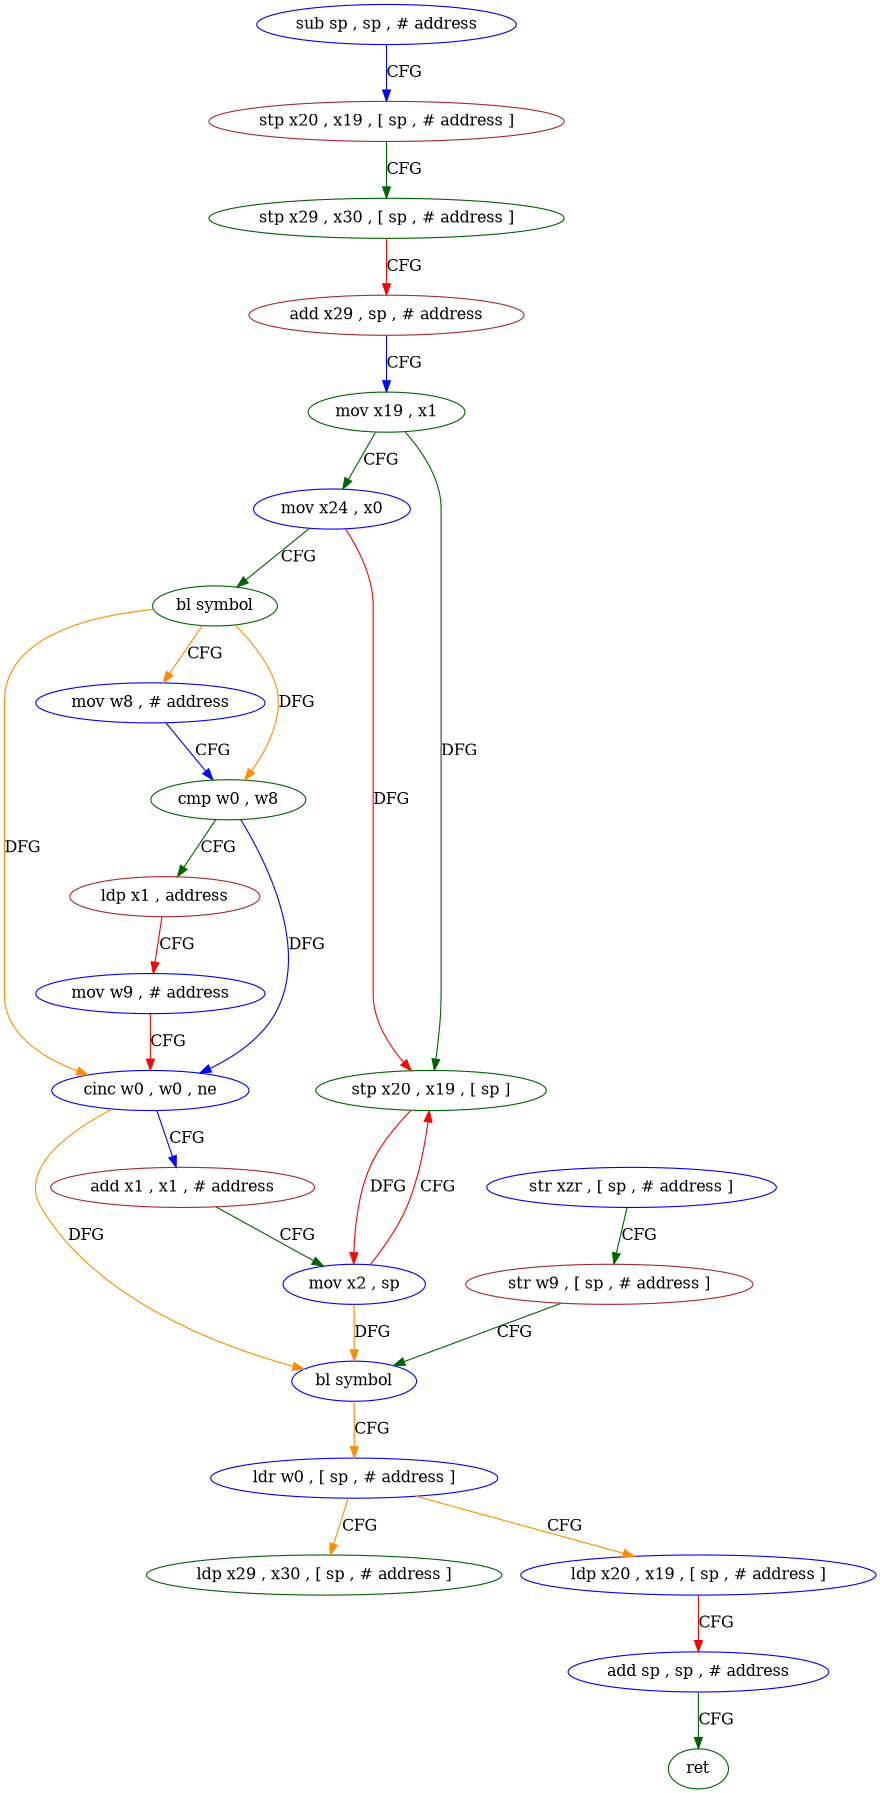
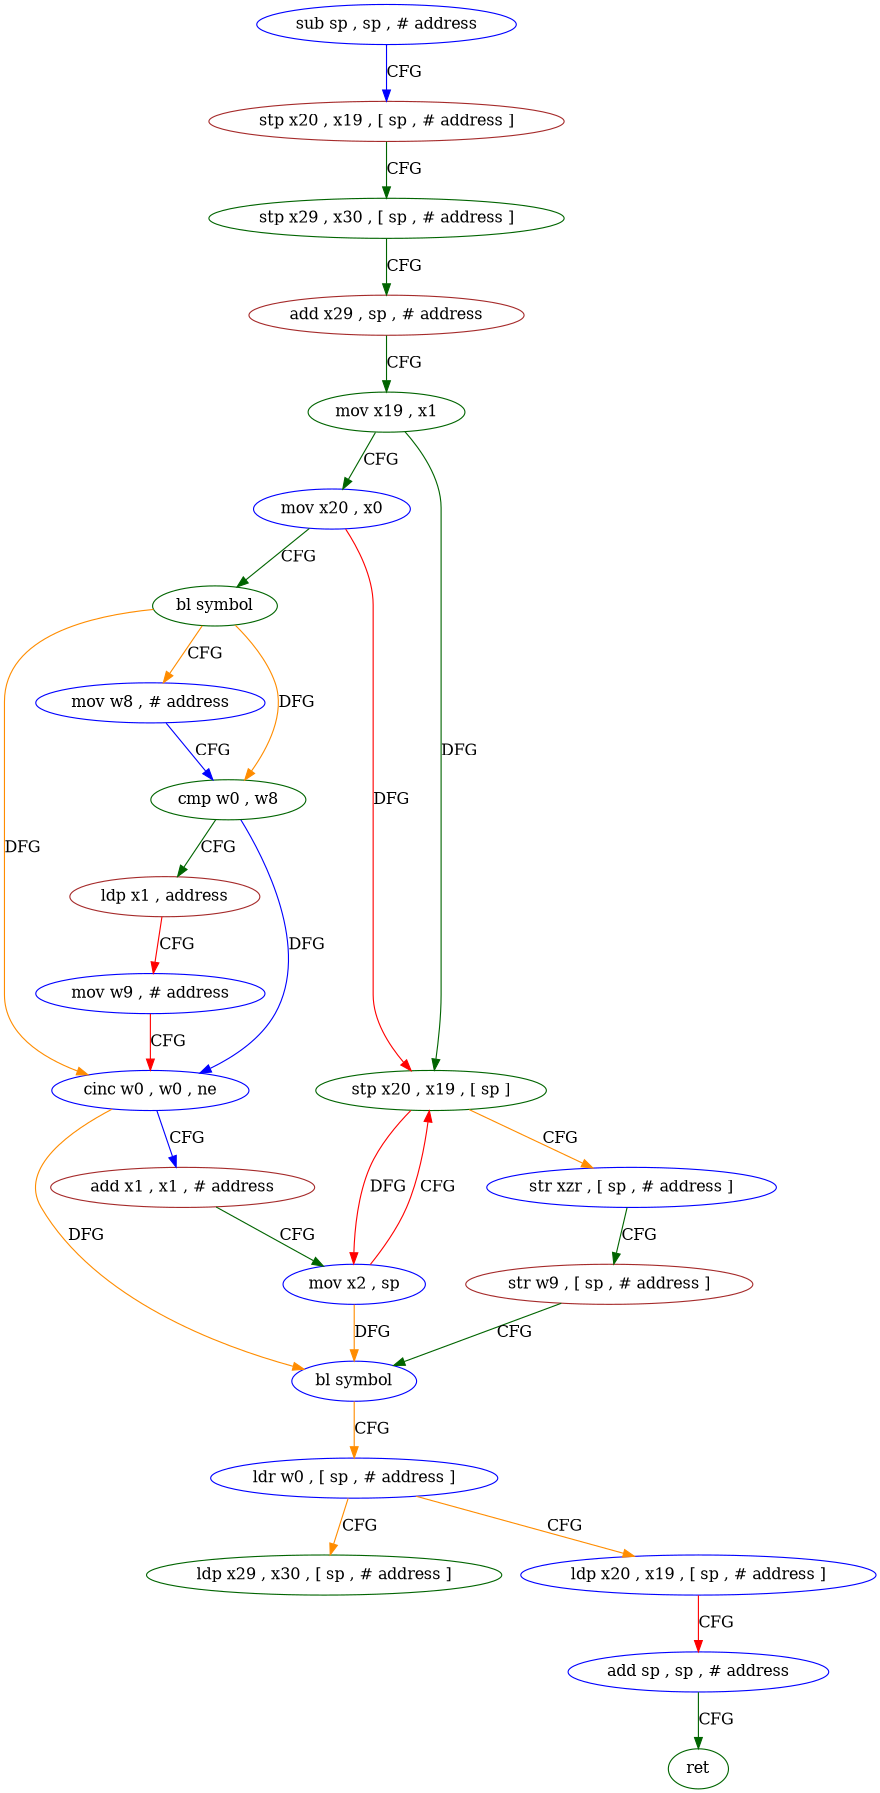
edge "stp x29 , x30 , [ sp , # address ]" -> "add x29 , sp , # address": color red -> darkgreen
edge "add x29 , sp , # address" -> "mov x19 , x1": color blue -> darkgreen
node "mov x24 , x0": label "mov x24 , x0" -> "mov x20 , x0"
edge "stp x20 , x19 , [ sp ]" -> "str xzr , [ sp , # address ]": added, label "CFG"
